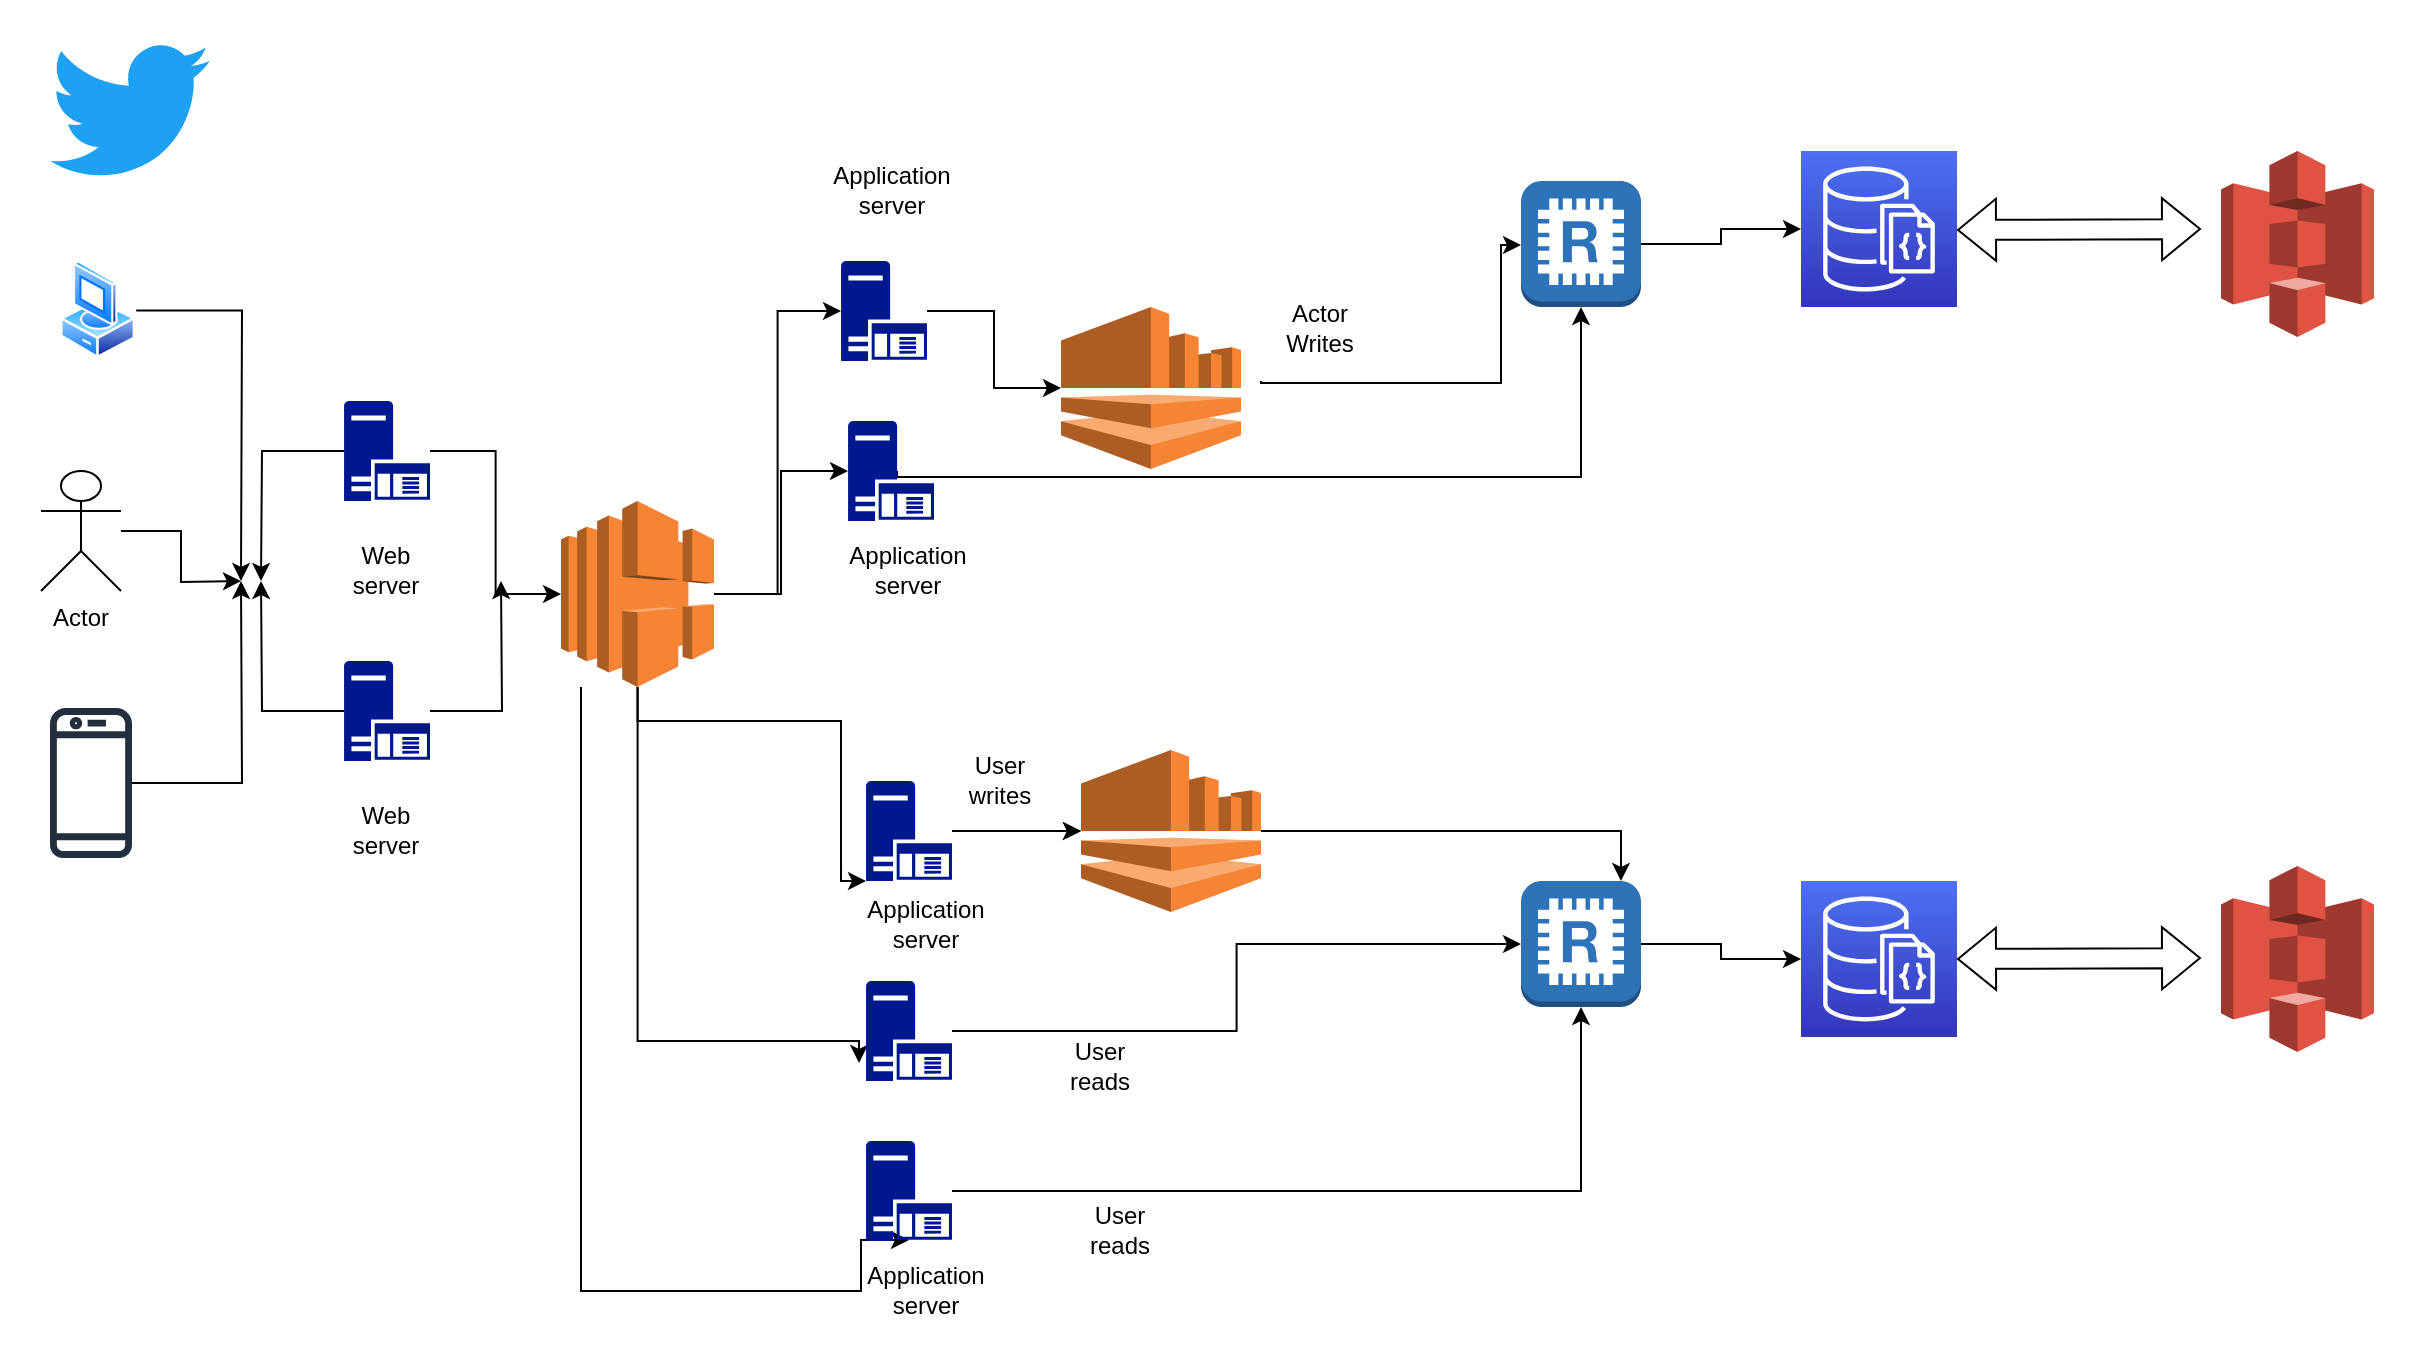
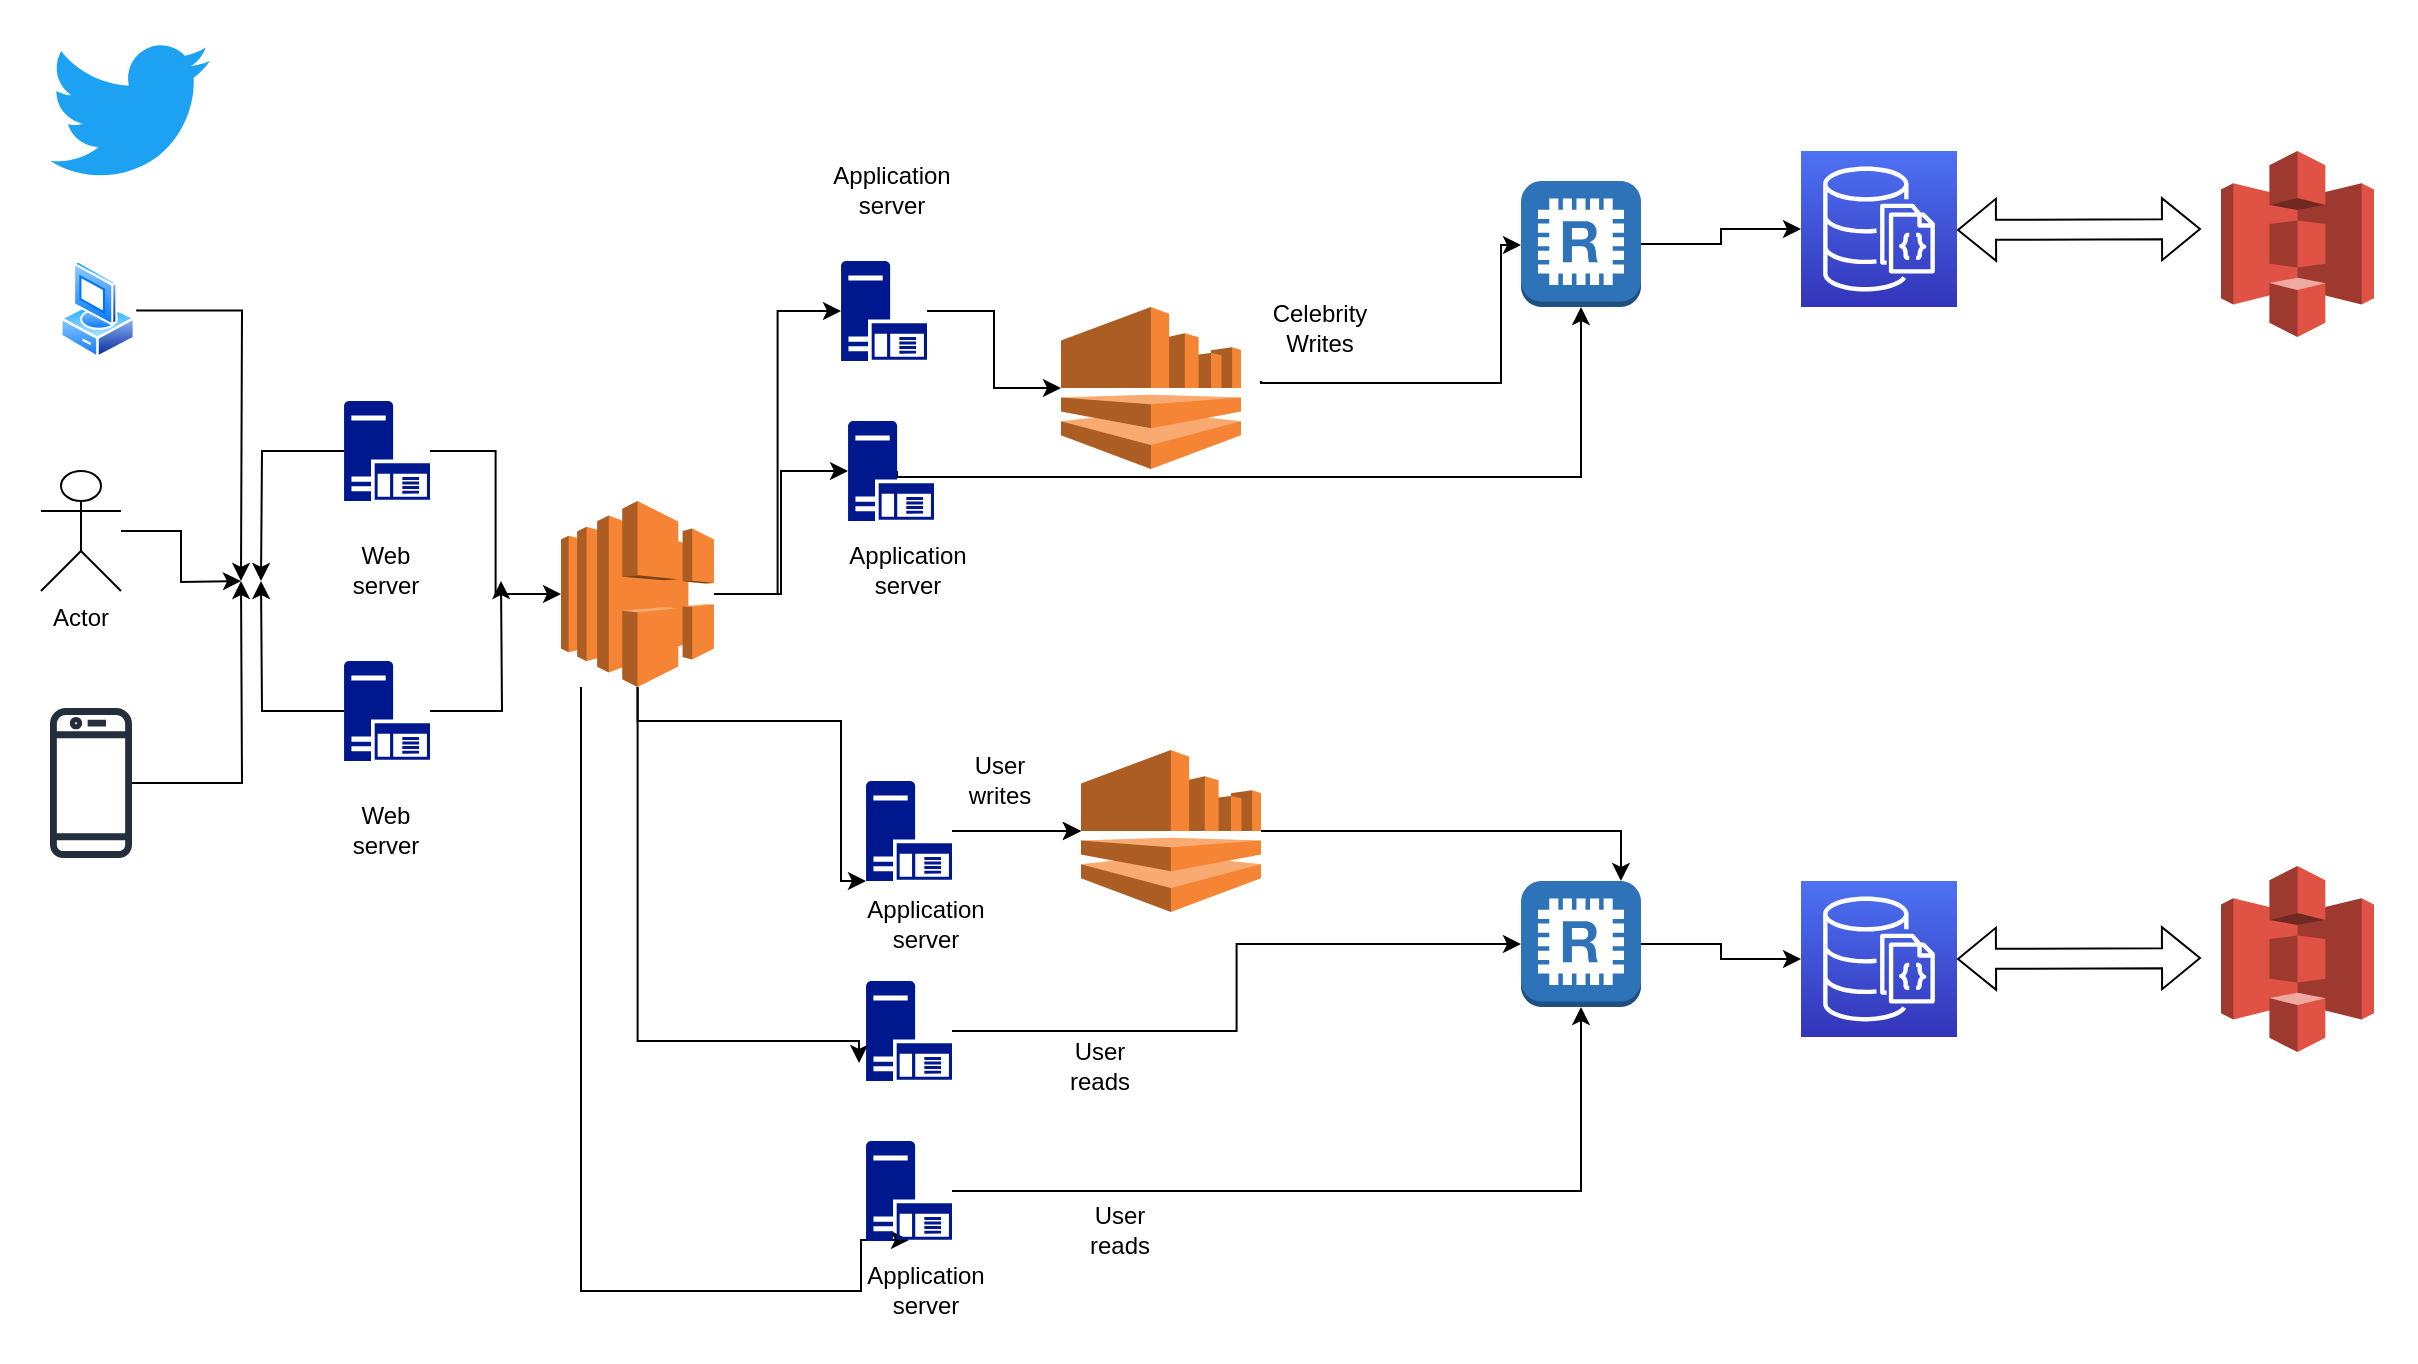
node "Actor Writes": label "Actor Writes" -> "Celebrity Writes"
